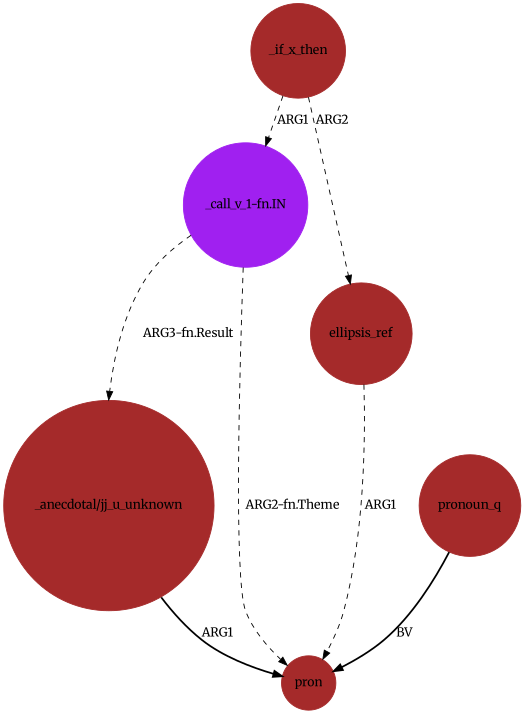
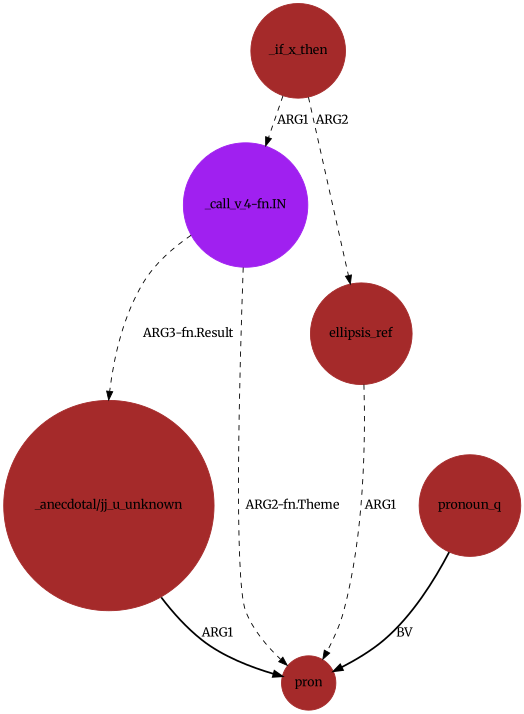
node "_call_v_1-fn.IN": label "_call_v_1-fn.IN" -> "_call_v_4-fn.IN"
